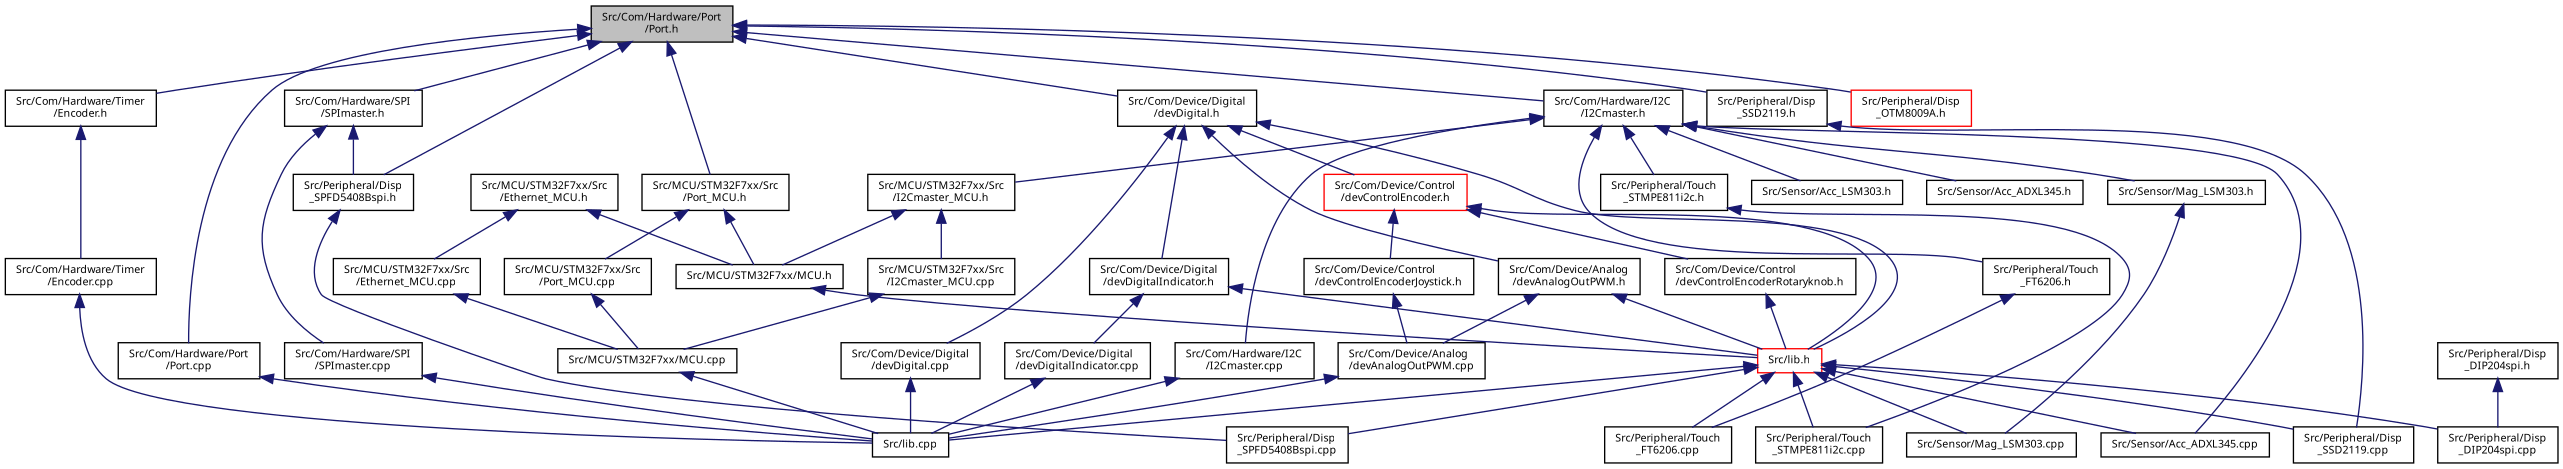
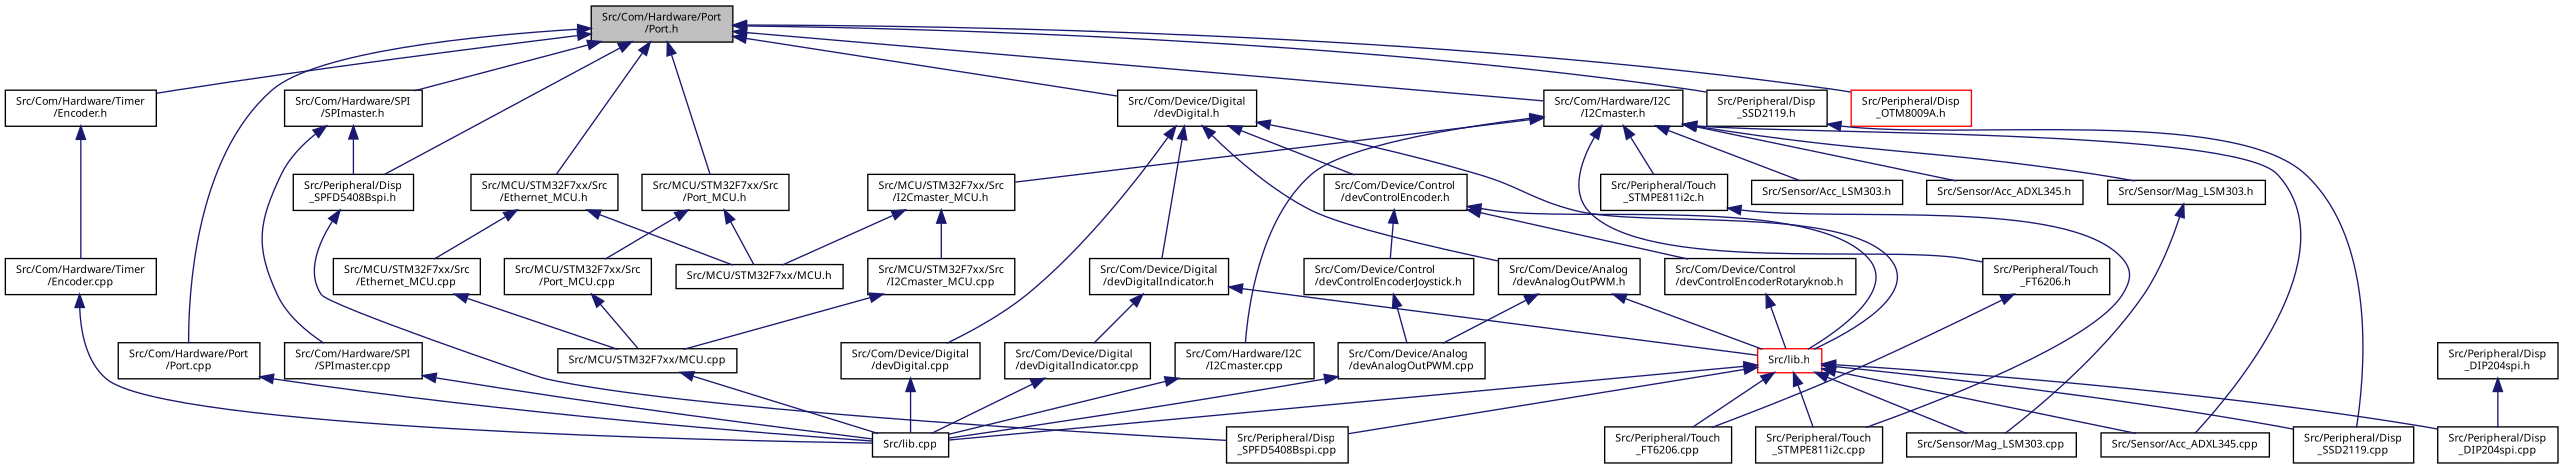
edge "Src/MCU/STM32F7xx/Src /Ethernet_MCU.h" -> "Src/Com/Hardware/Port /Port.h": added
node "Src/Com/Device/Control /devControlEncoder.h": color red -> black
edge "Src/lib.h" -> "Src/MCU/STM32F7xx/MCU.h": removed
